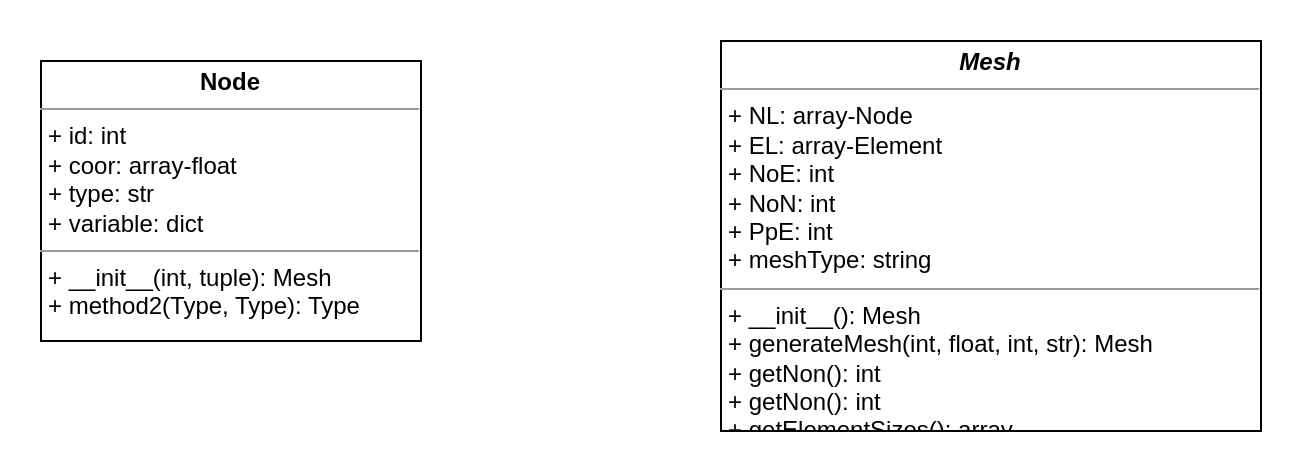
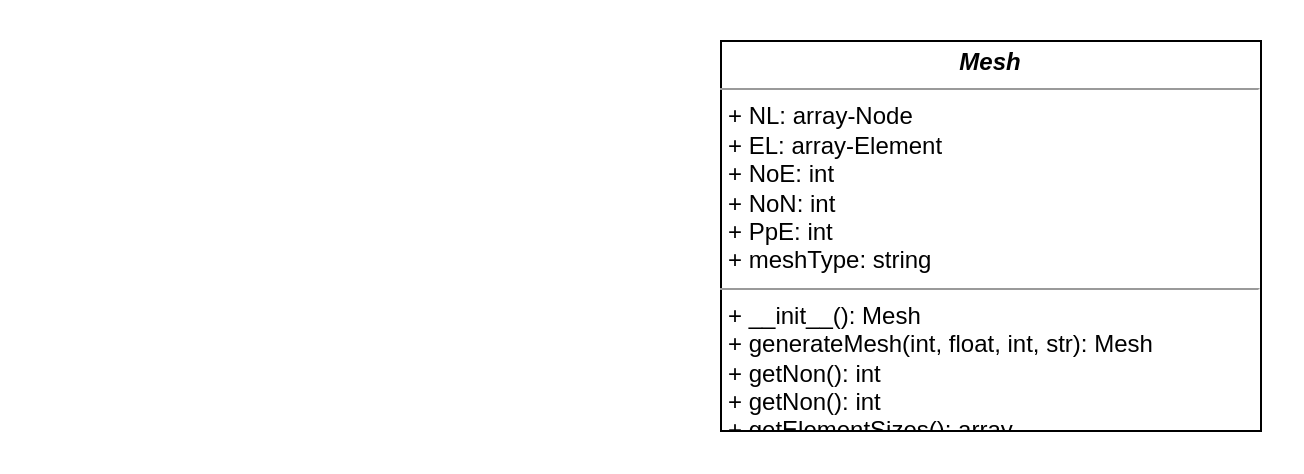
node "Node + id: int + coor: array-float + type: str + variable: dict + __init__(int, tuple): Mesh + method2(Type, Type): Type": removed
